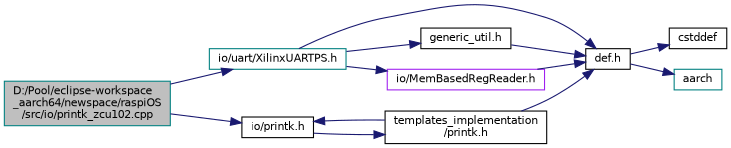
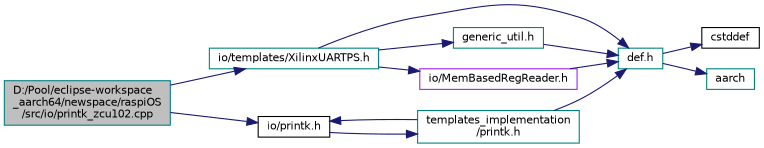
node "generic_util.h": color black -> teal
node "io/uart/XilinxUARTPS.h": label "io/uart/XilinxUARTPS.h" -> "io/templates/XilinxUARTPS.h"
node "def.h": color black -> teal
node "templates_implementation /printk.h": color black -> teal
